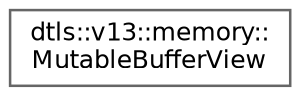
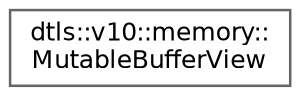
node "dtls::v13::memory:: MutableBufferView": label "dtls::v13::memory:: MutableBufferView" -> "dtls::v10::memory:: MutableBufferView"
